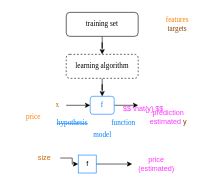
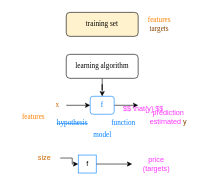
node "training set": fillcolor #ffffff -> #fff2cc
node "features targets": moved (177, 24) -> (159, 24)
edge "training set" -> "learning algorithm": removed
node "learning algorithm": style dashed -> solid
node "price": label "price" -> "features"
node "price (estimated)": label "price (estimated)" -> "price (targets)"
